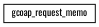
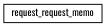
node "gcoap_request_memo": label "gcoap_request_memo" -> "request_request_memo"
